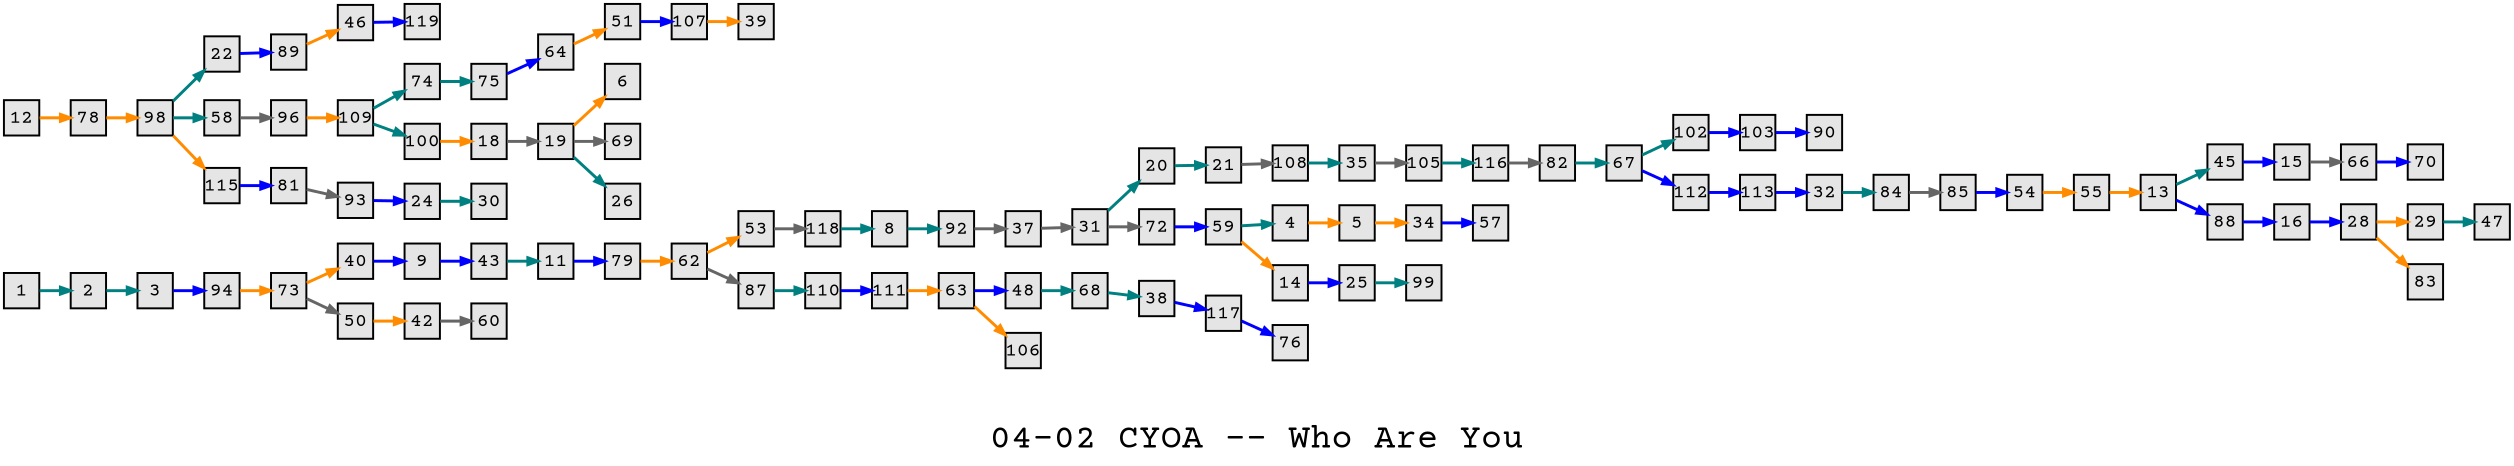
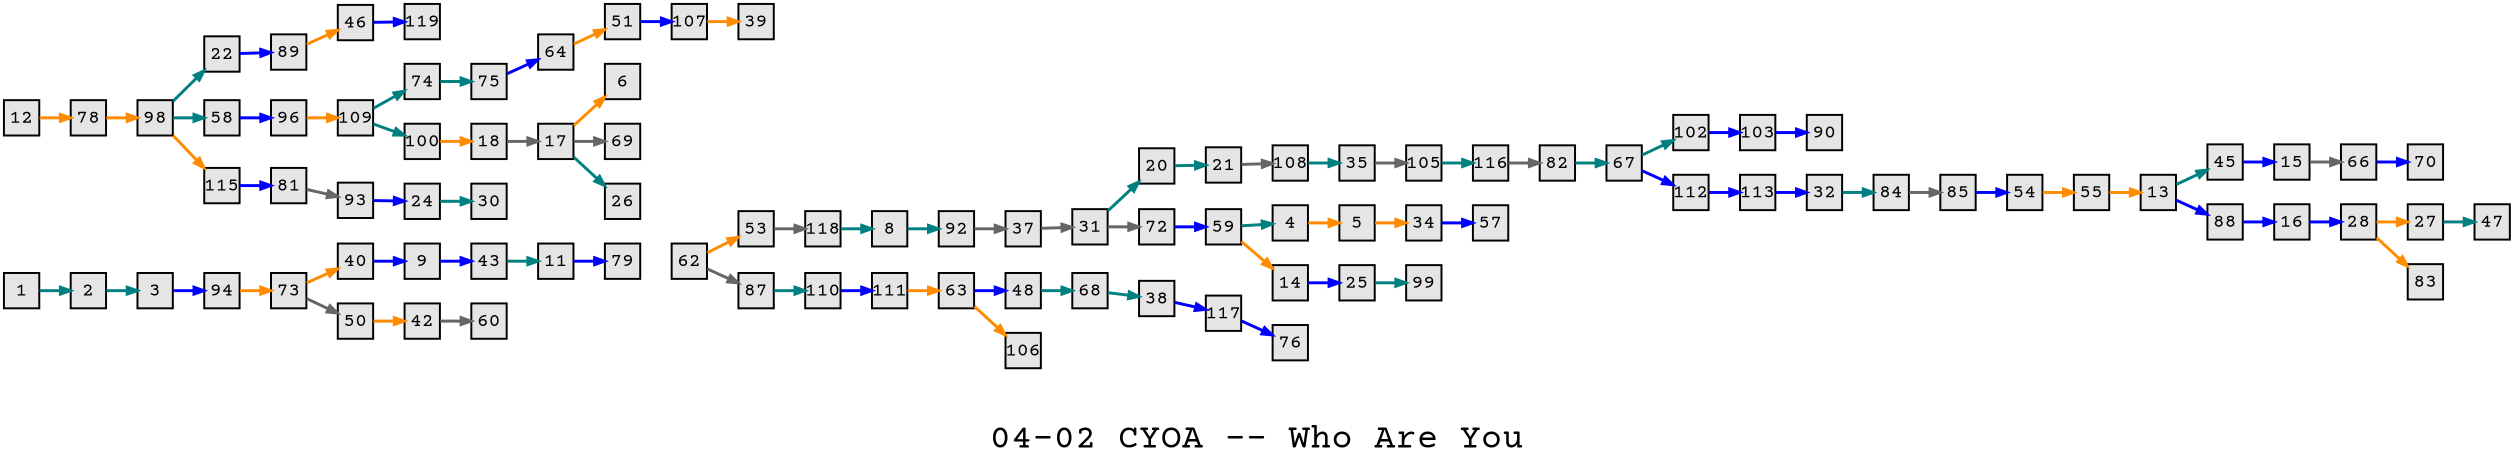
edge "58" -> "96": color gray40 -> blue
node "19": label "19" -> "17"
node "29": label "29" -> "27"
edge "79" -> "62": removed
